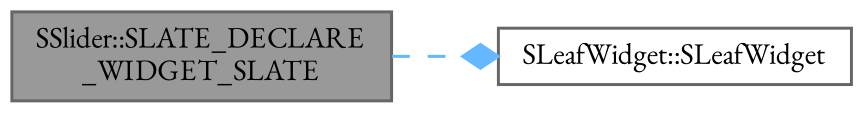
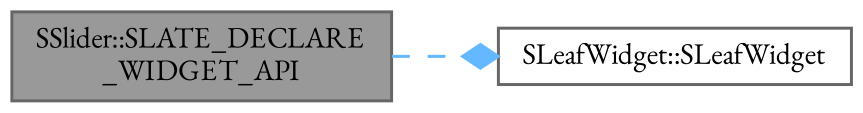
node "SSlider::SLATE_DECLARE _WIDGET_SLATE": label "SSlider::SLATE_DECLARE _WIDGET_SLATE" -> "SSlider::SLATE_DECLARE _WIDGET_API"
